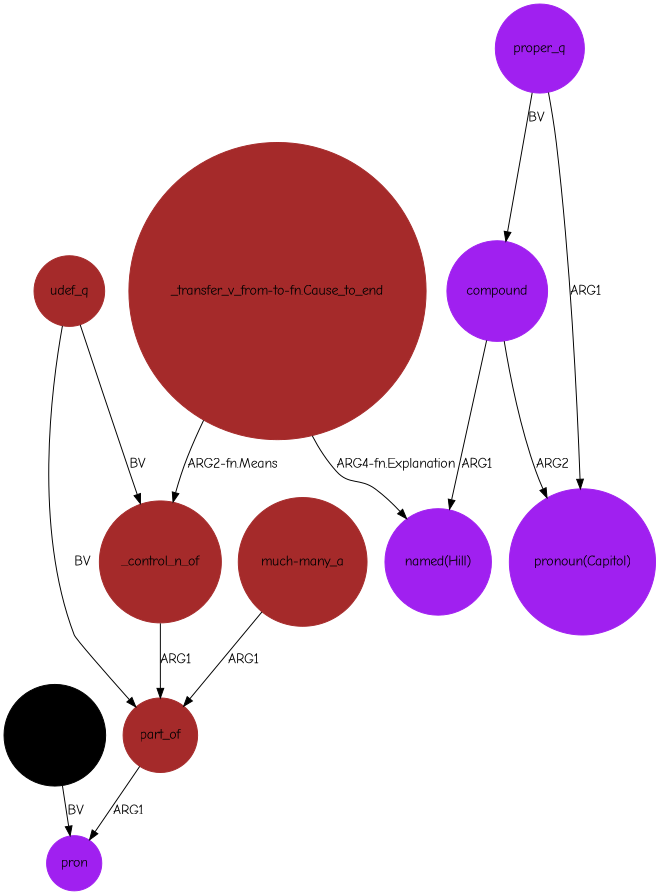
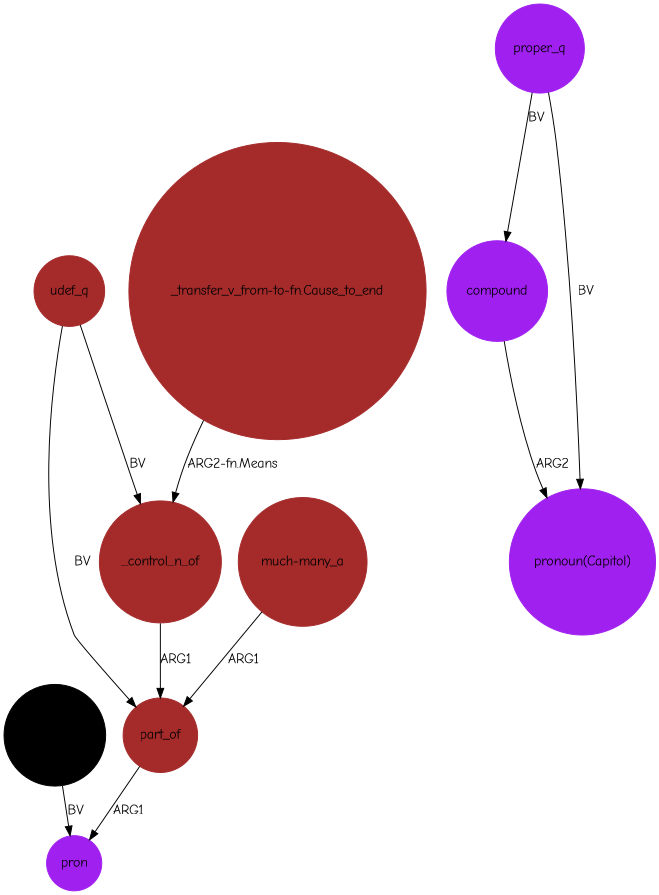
edge "proper_q" -> "pronoun(Capitol)": label "ARG1" -> "BV"
node "named(Hill)": removed
